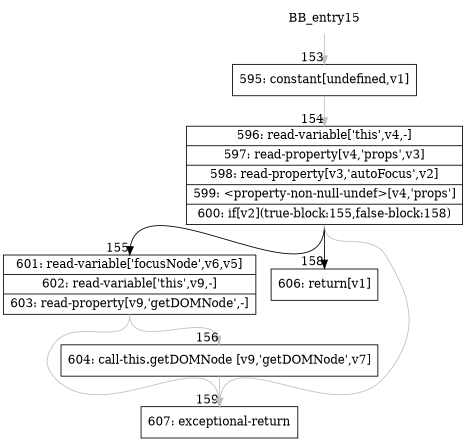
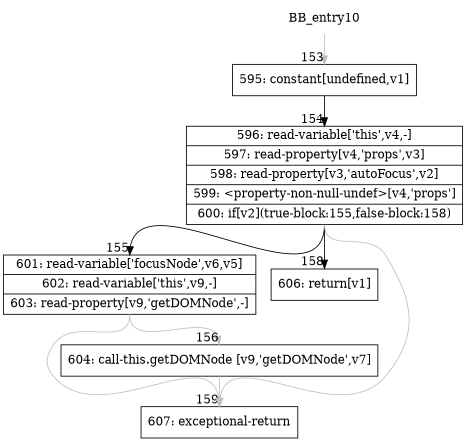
node "BB_entry15": label "BB_entry15" -> "BB_entry10"
edge "595: constant[undefined,v1]" -> "596: read-variable['this',v4,-]": color gray -> black
